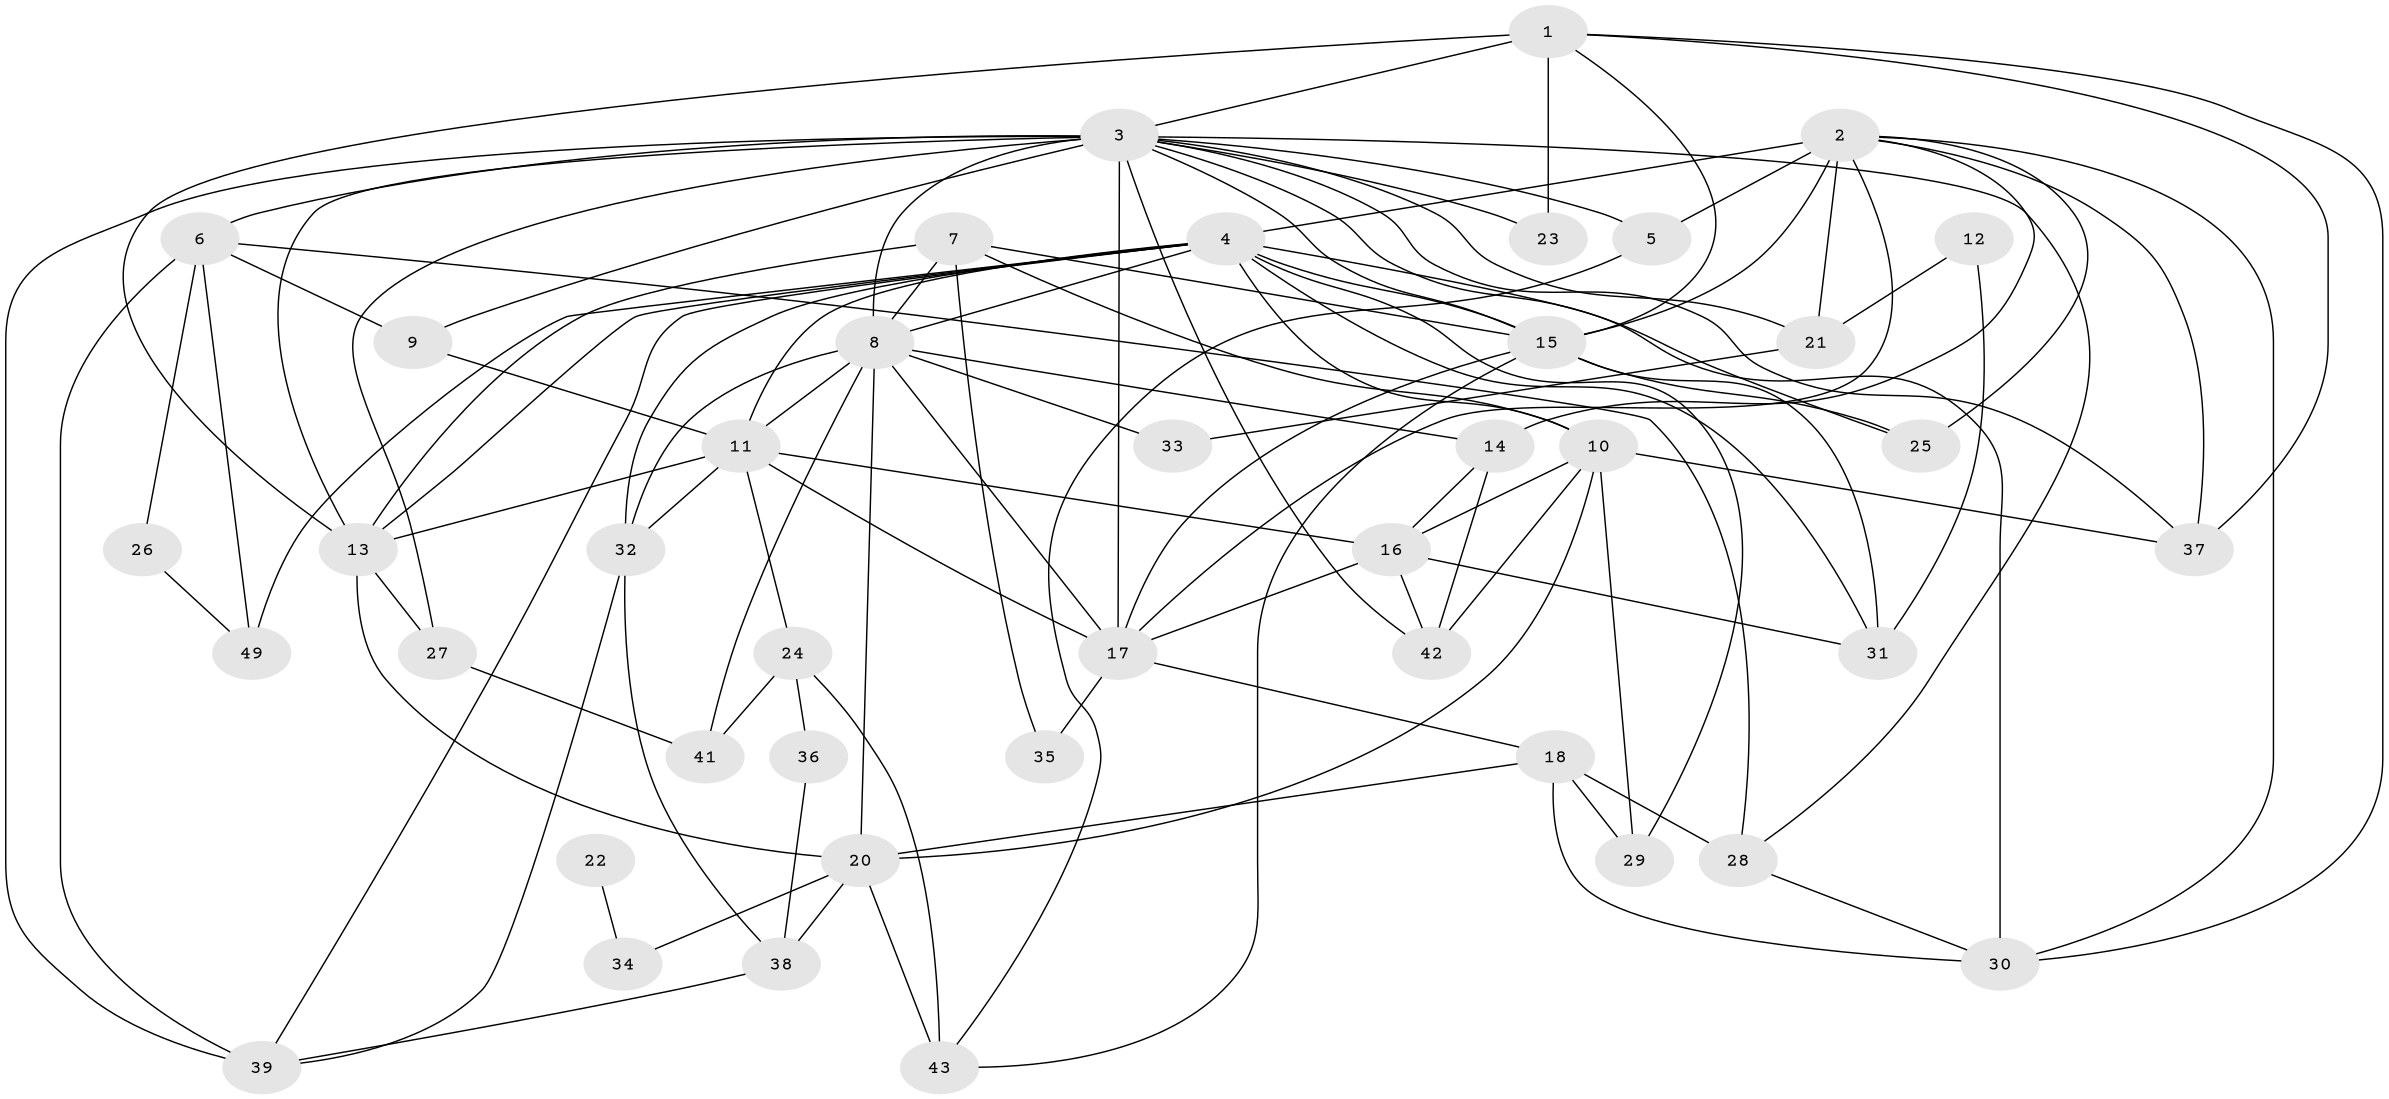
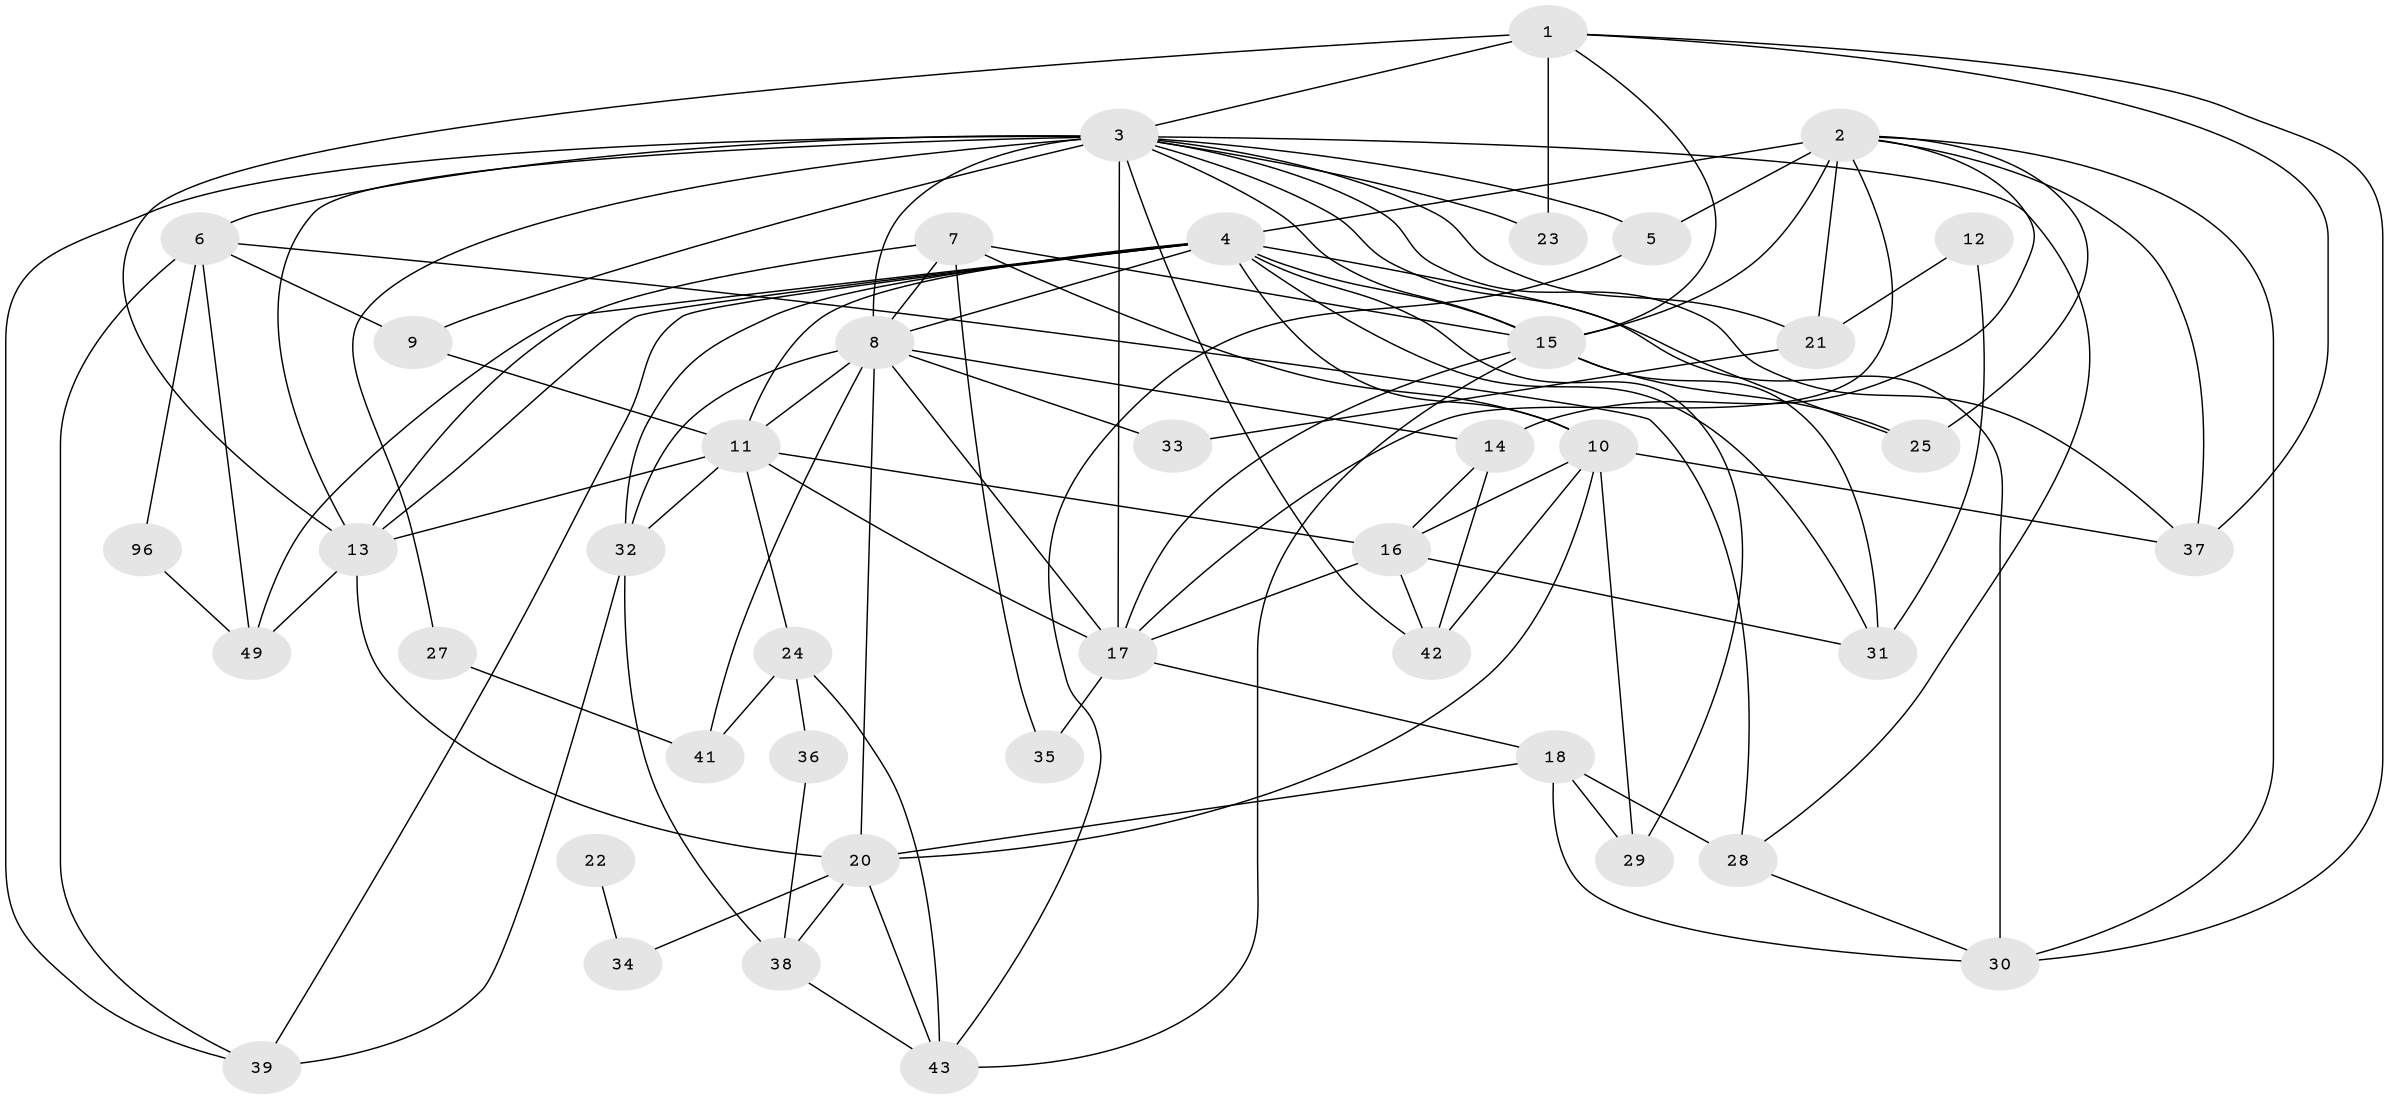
node "26": label "26" -> "96"
edge "13" -- "27": now "13" -- "49"
edge "38" -- "39": now "38" -- "43"
